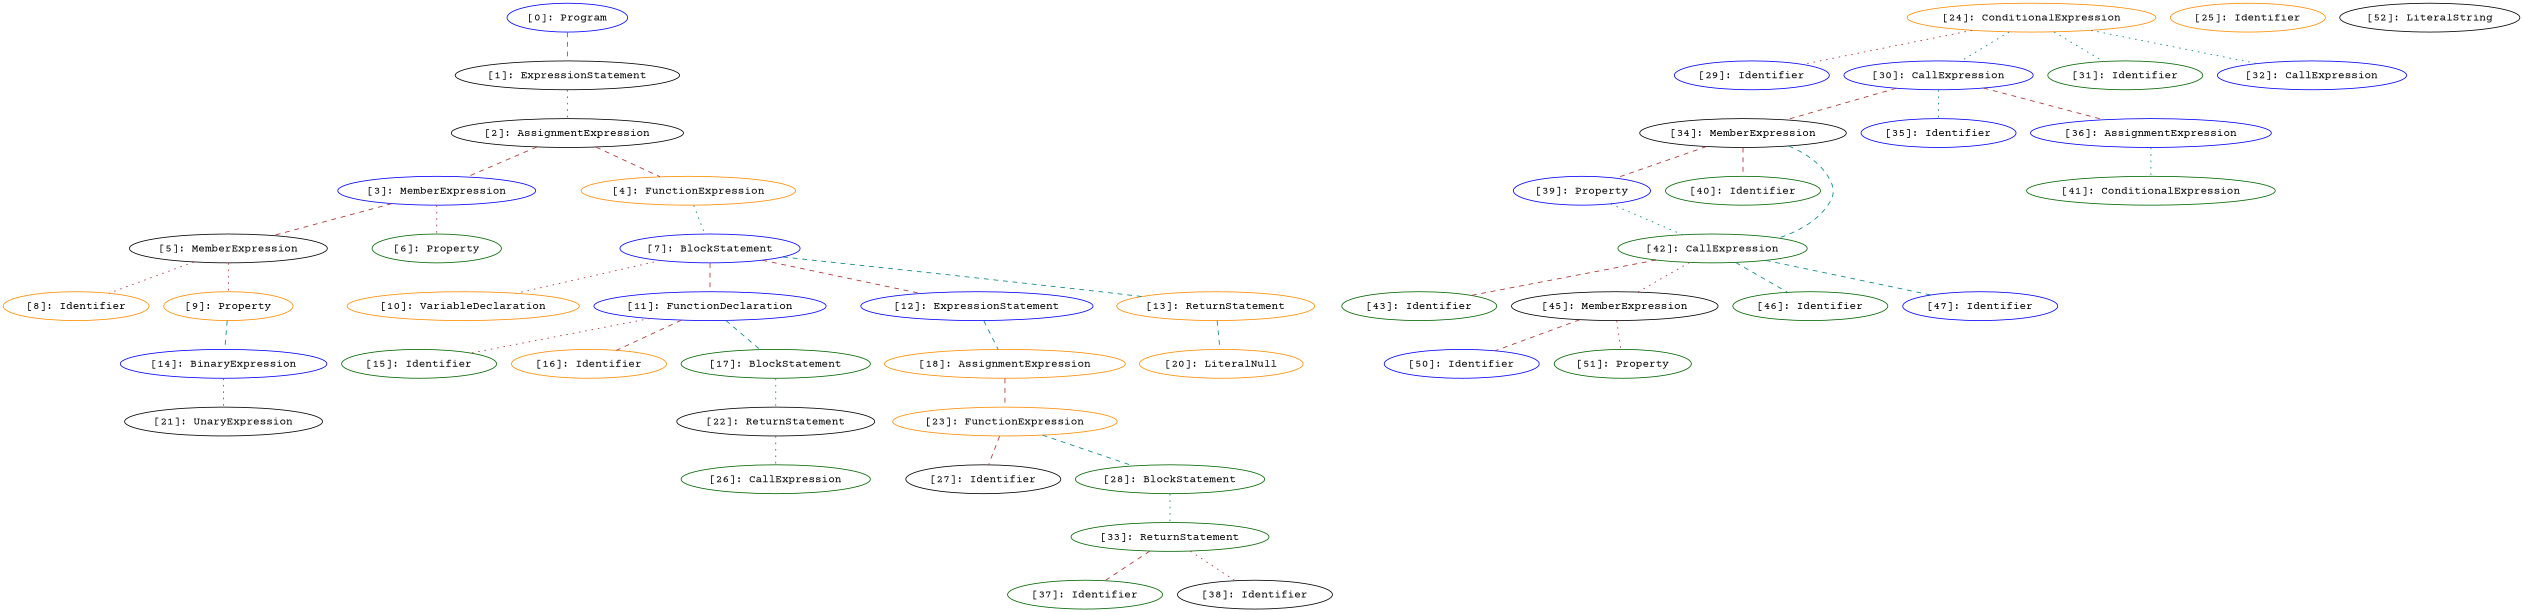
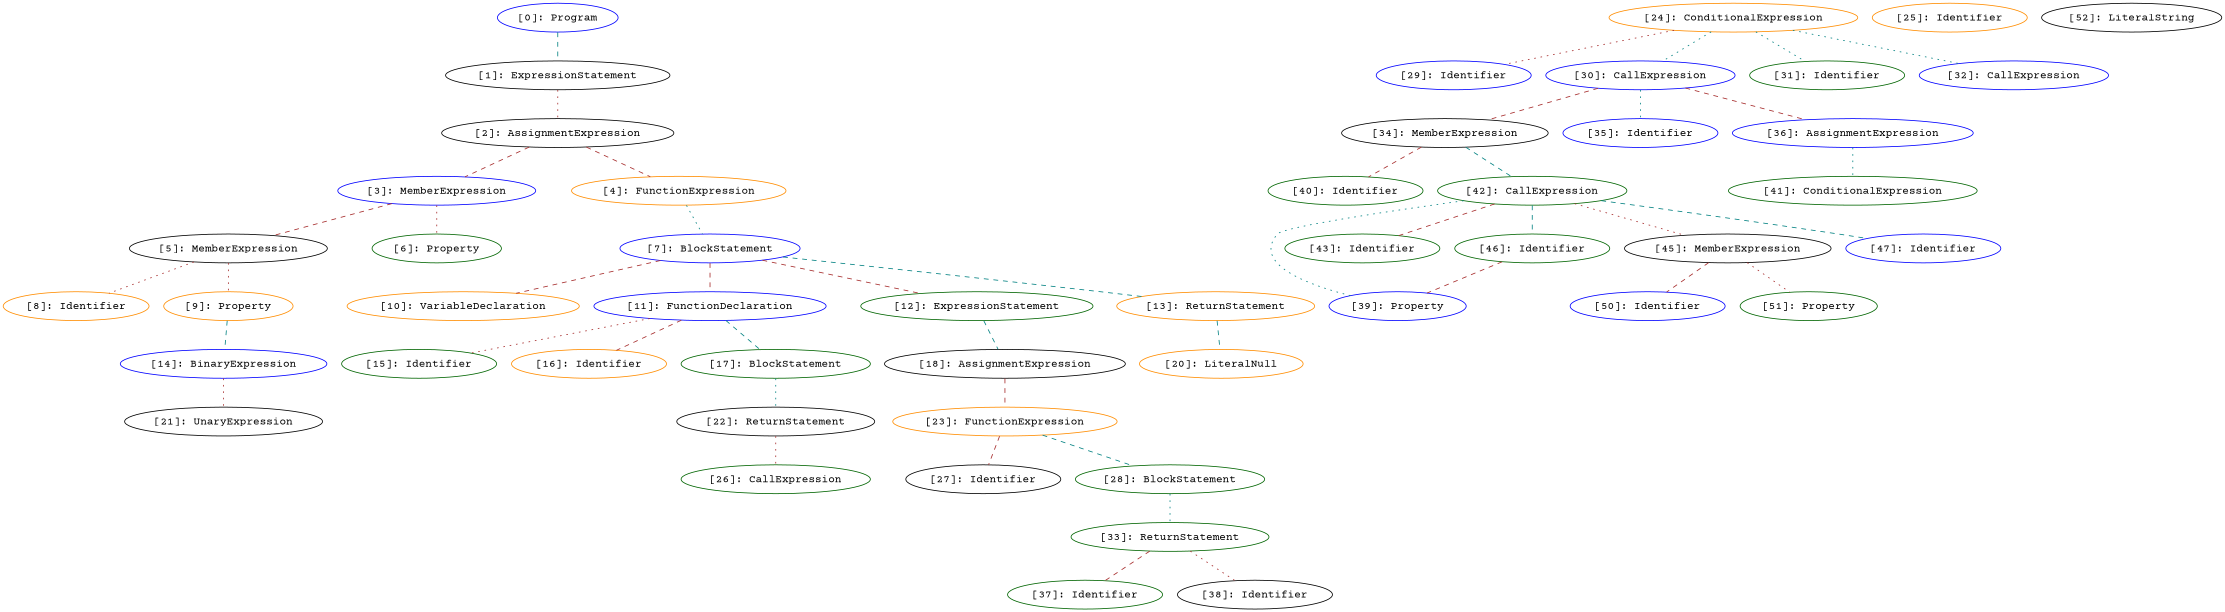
edge "[34]: MemberExpression" -- "[39]: Property": now "[46]: Identifier" -- "[39]: Property"
edge "[7]: BlockStatement" -- "[10]: VariableDeclaration": style dotted -> dashed
node "[12]: ExpressionStatement": color blue -> darkgreen
node "[18]: AssignmentExpression": color darkorange -> black
